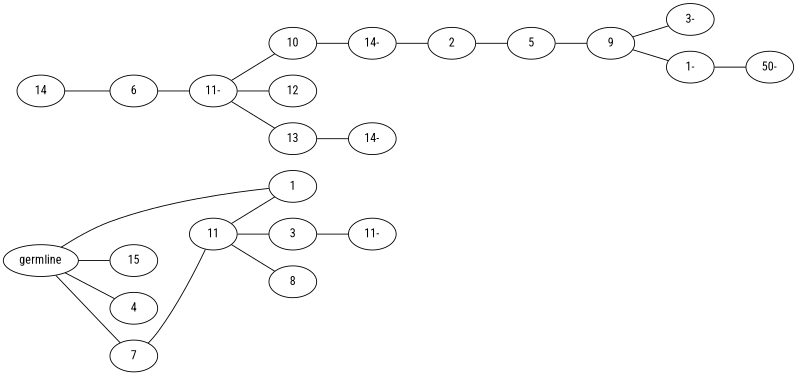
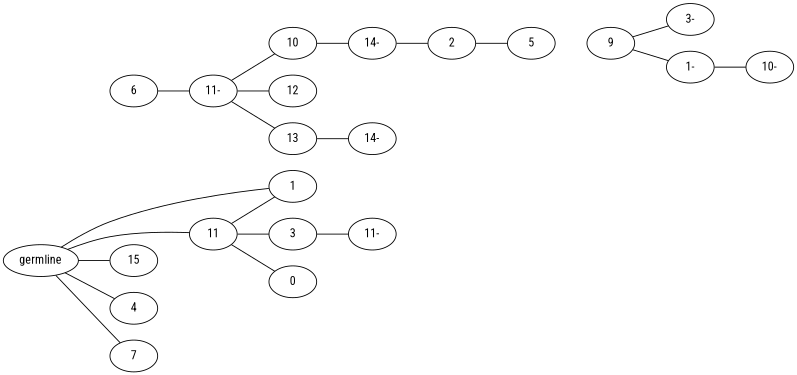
edge "5" -- "9": removed
node "50-": label "50-" -> "10-"
node "14": removed
node "8": label "8" -> "0"
edge "11" -- "7": now "11" -- "germline"
